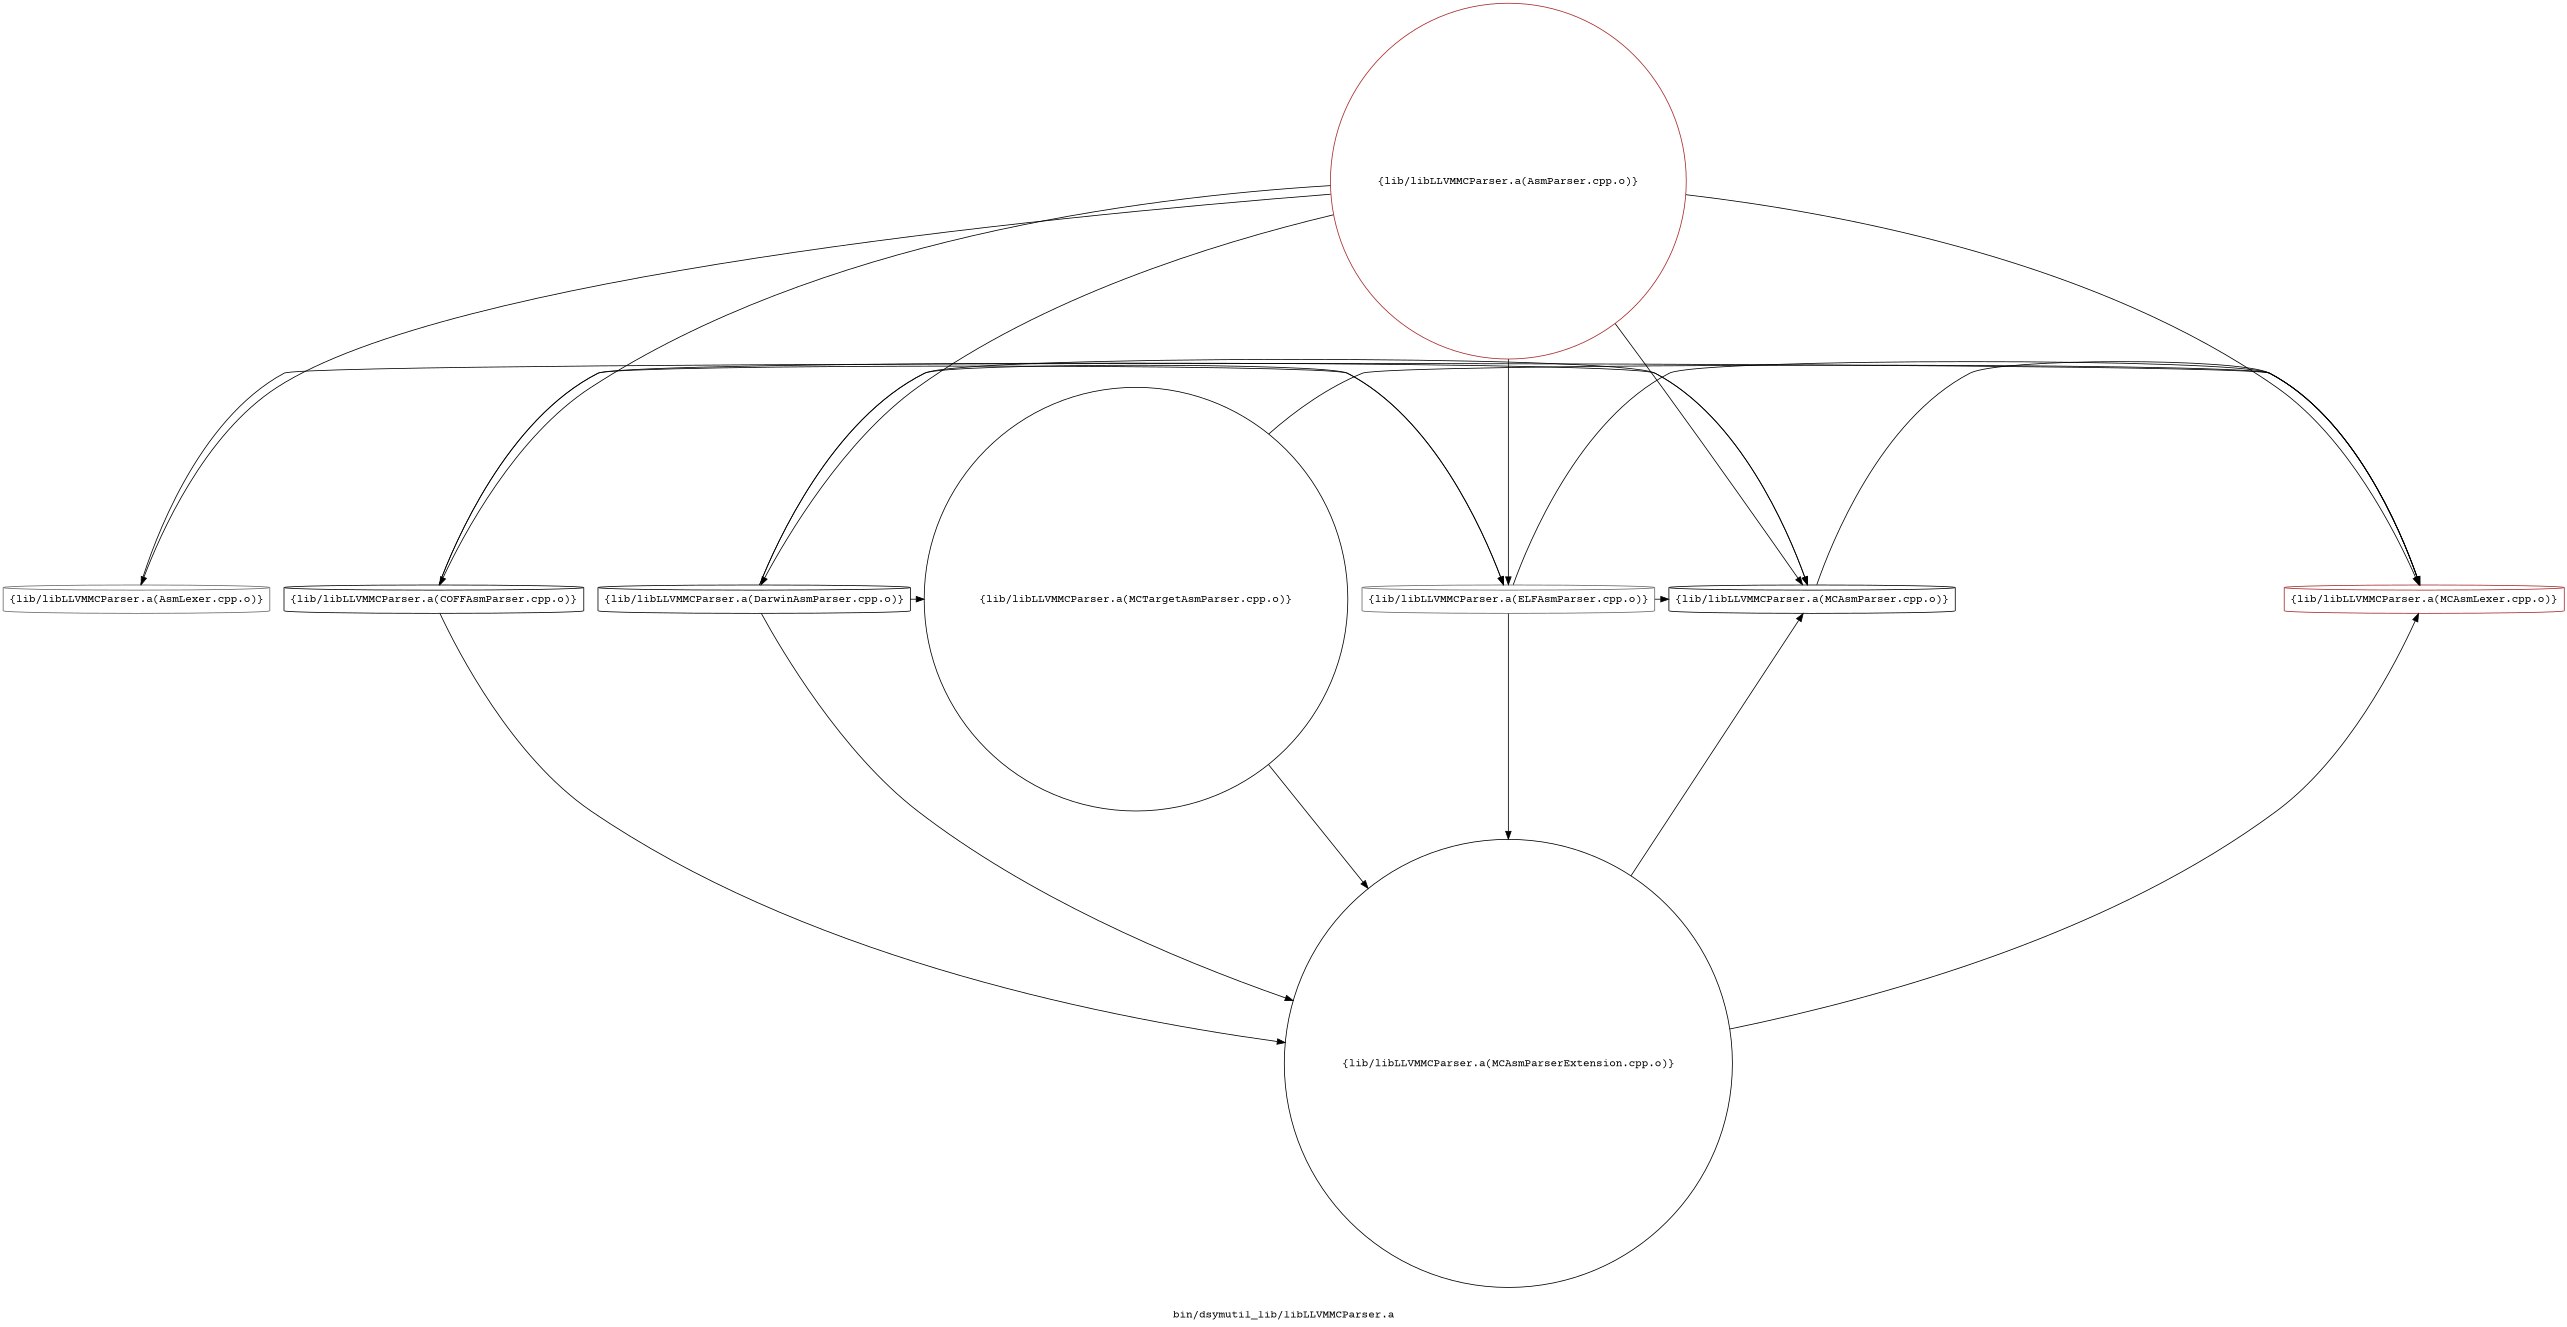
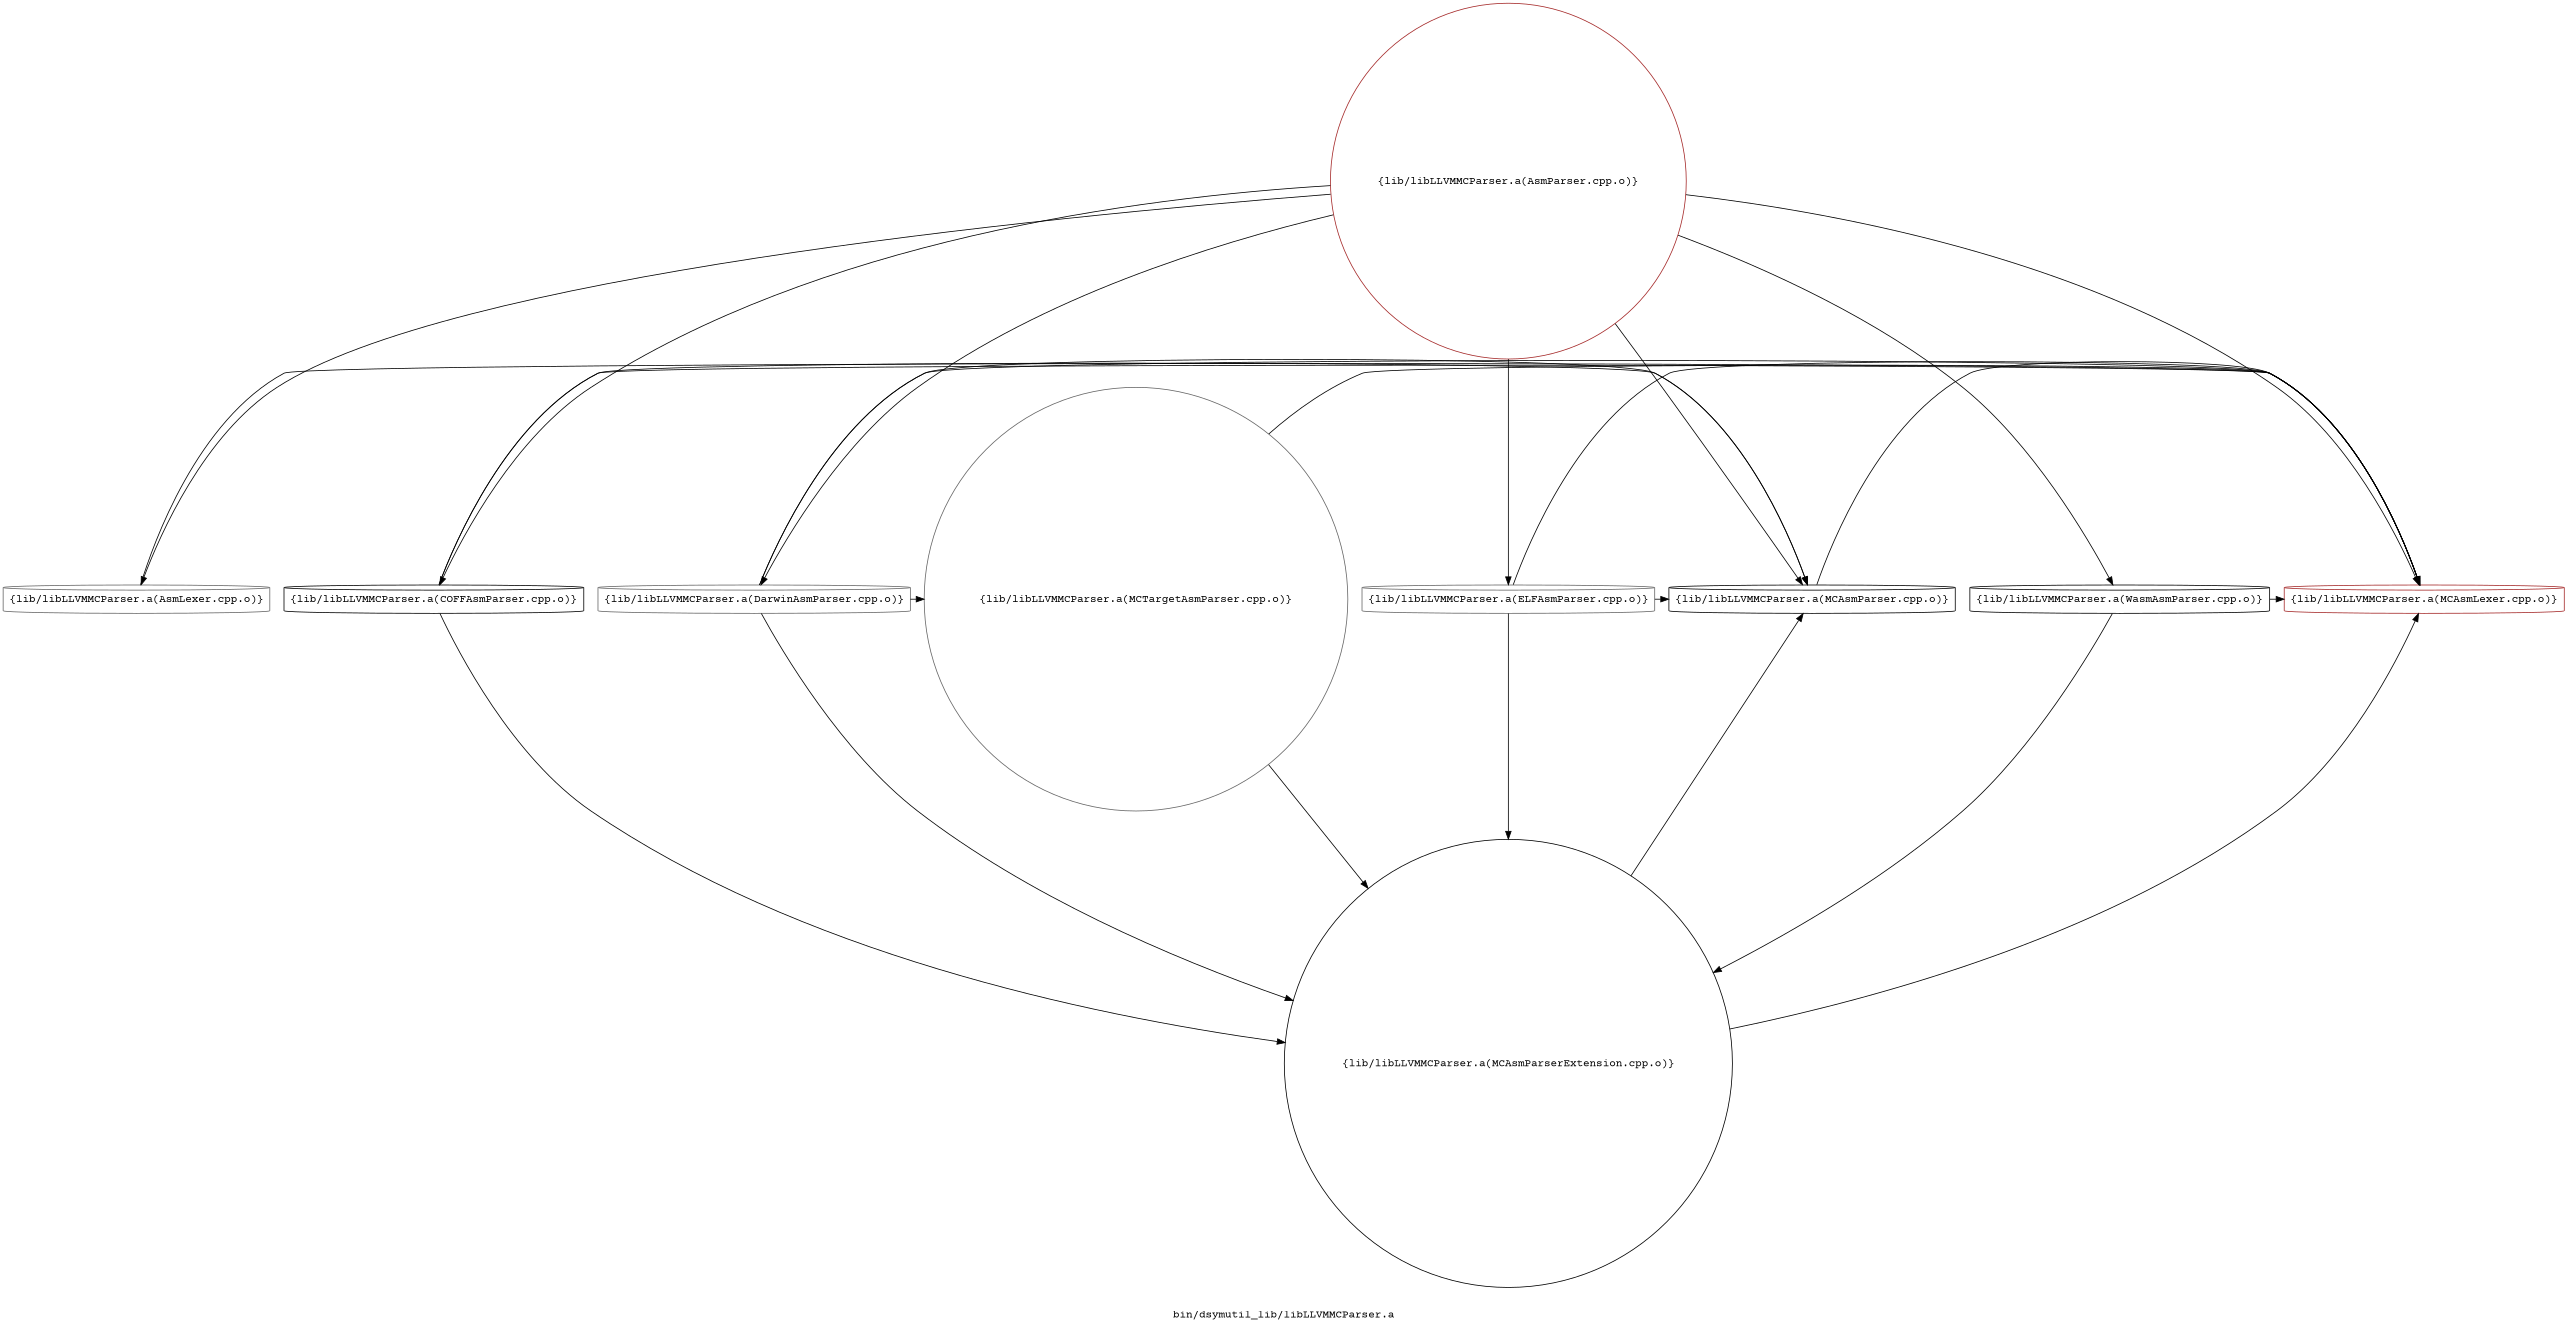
edge "{lib/libLLVMMCParser.a(DarwinAsmParser.cpp.o)}" -> "{lib/libLLVMMCParser.a(ELFAsmParser.cpp.o)}": now "{lib/libLLVMMCParser.a(DarwinAsmParser.cpp.o)}" -> "{lib/libLLVMMCParser.a(MCAsmLexer.cpp.o)}"
edge "{lib/libLLVMMCParser.a(COFFAsmParser.cpp.o)}" -> "{lib/libLLVMMCParser.a(ELFAsmParser.cpp.o)}": now "{lib/libLLVMMCParser.a(COFFAsmParser.cpp.o)}" -> "{lib/libLLVMMCParser.a(MCAsmLexer.cpp.o)}"
node "{lib/libLLVMMCParser.a(DarwinAsmParser.cpp.o)}": color black -> gray40
node "{lib/libLLVMMCParser.a(MCTargetAsmParser.cpp.o)}": color black -> gray40
node "{lib/libLLVMMCParser.a(WasmAsmParser.cpp.o)}": added
